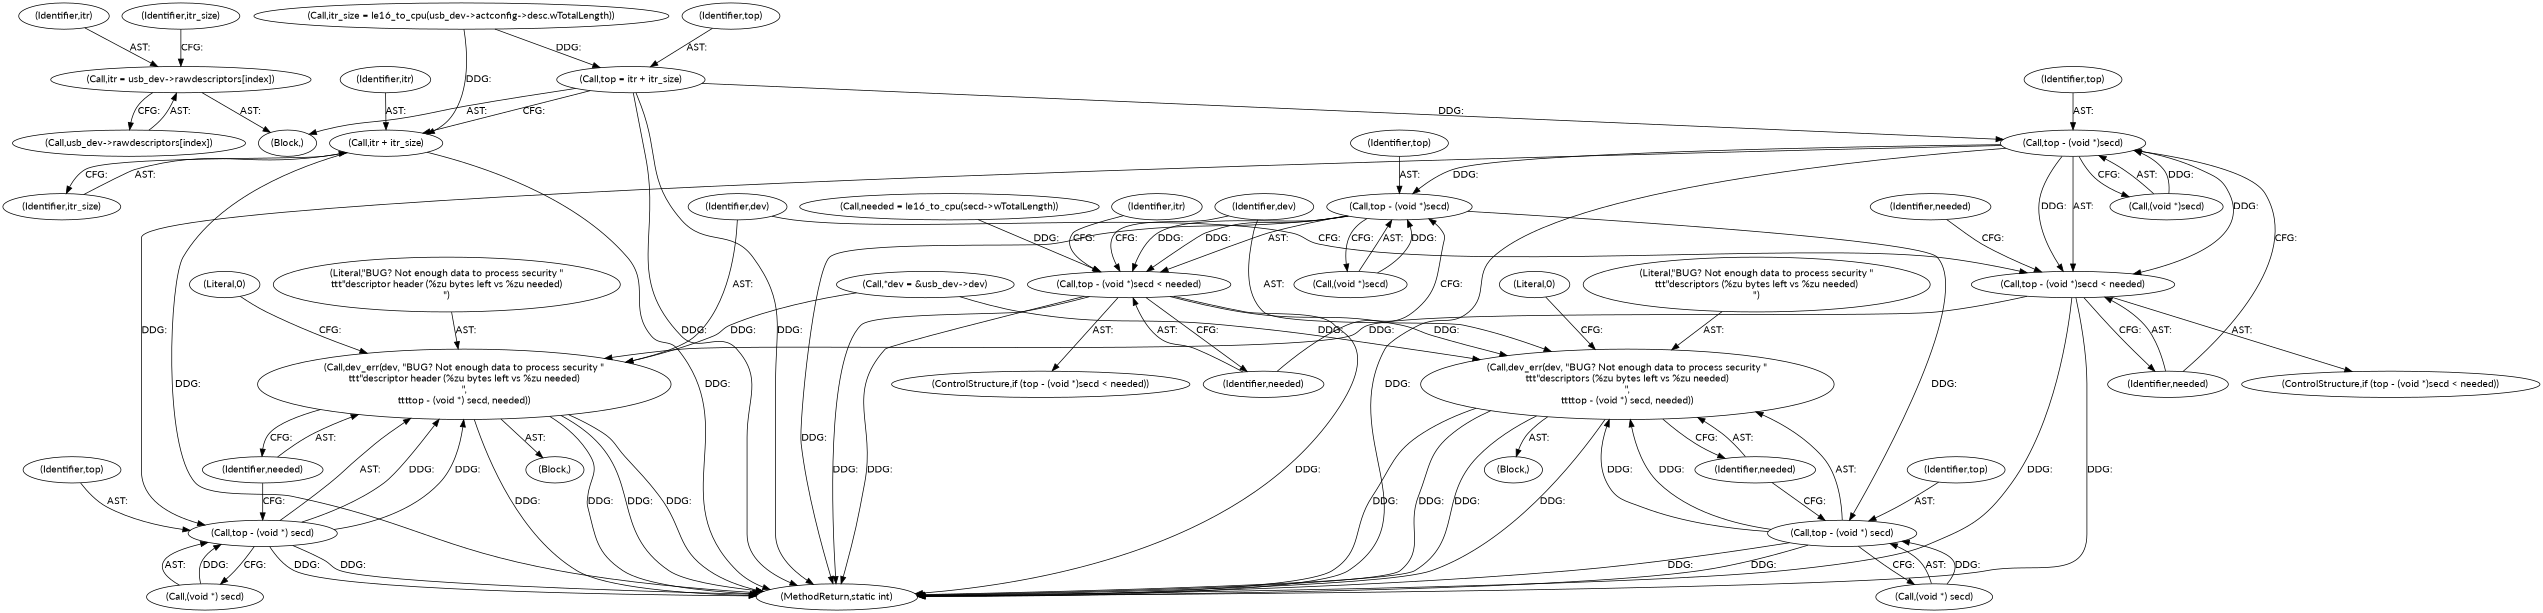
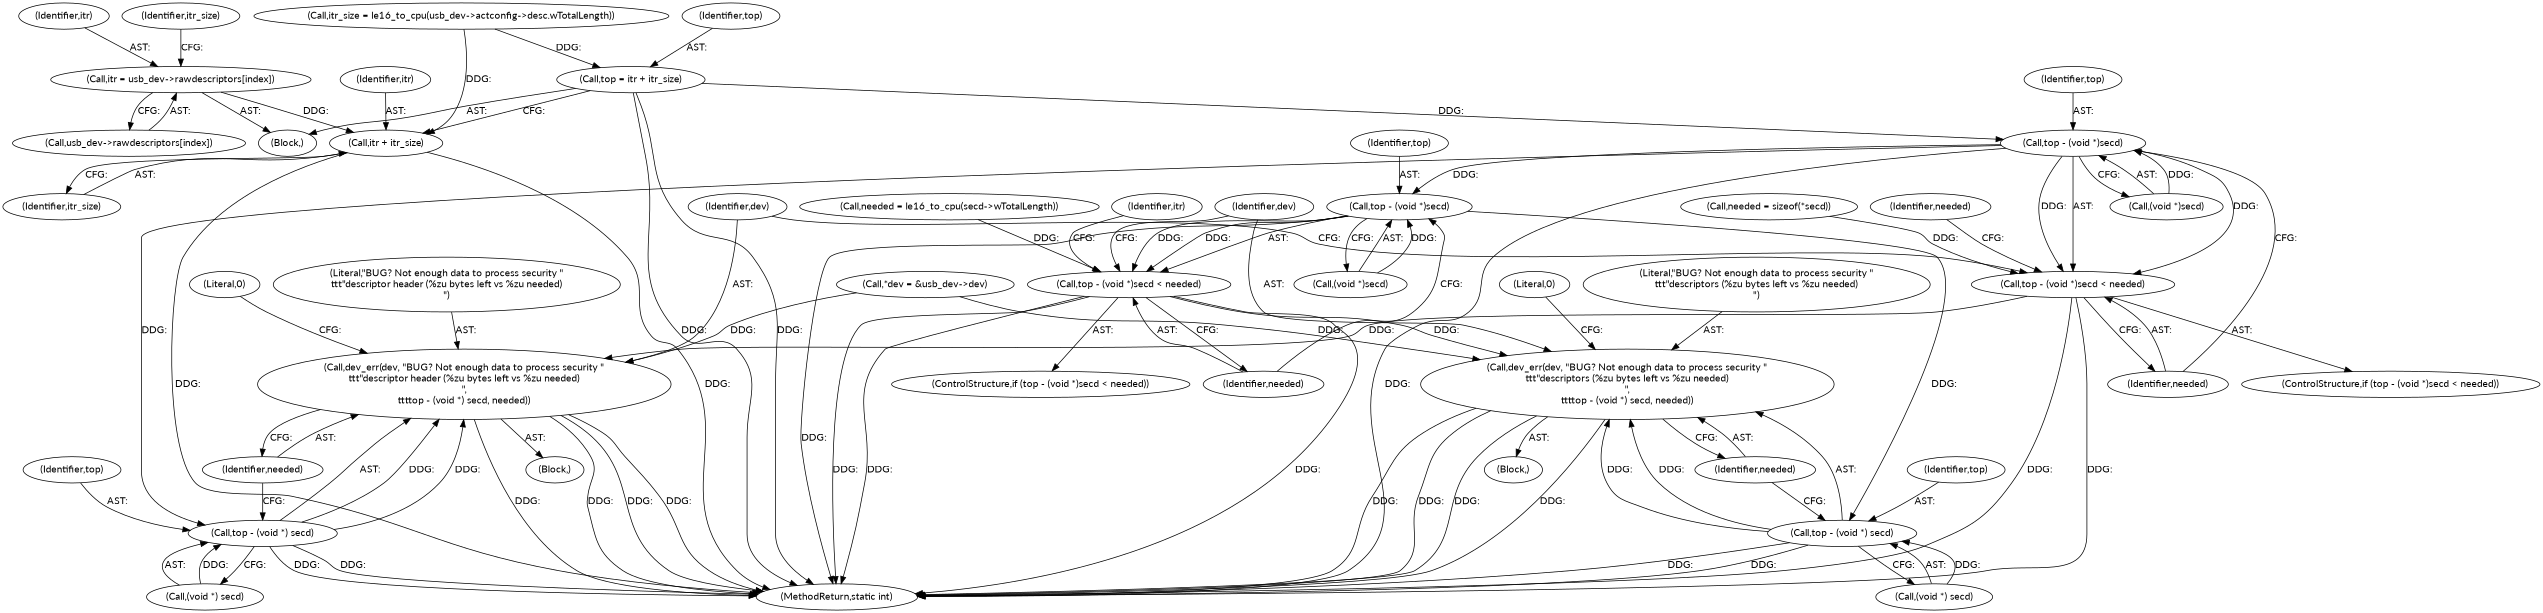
edge "(Call,itr = usb_dev->rawdescriptors[index])" -> "(Call,itr + itr_size)": added, label "DDG:"
node "(Call,needed = sizeof(*secd))": added
